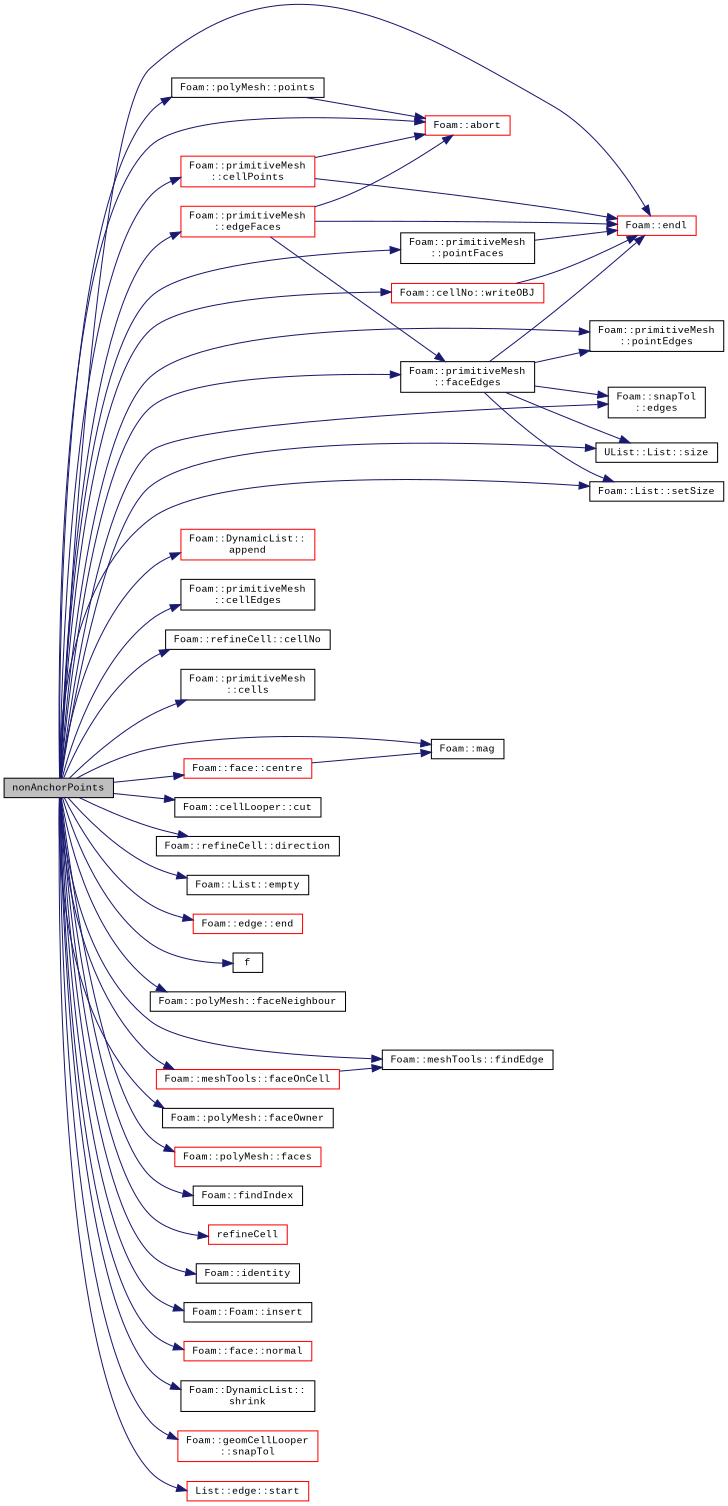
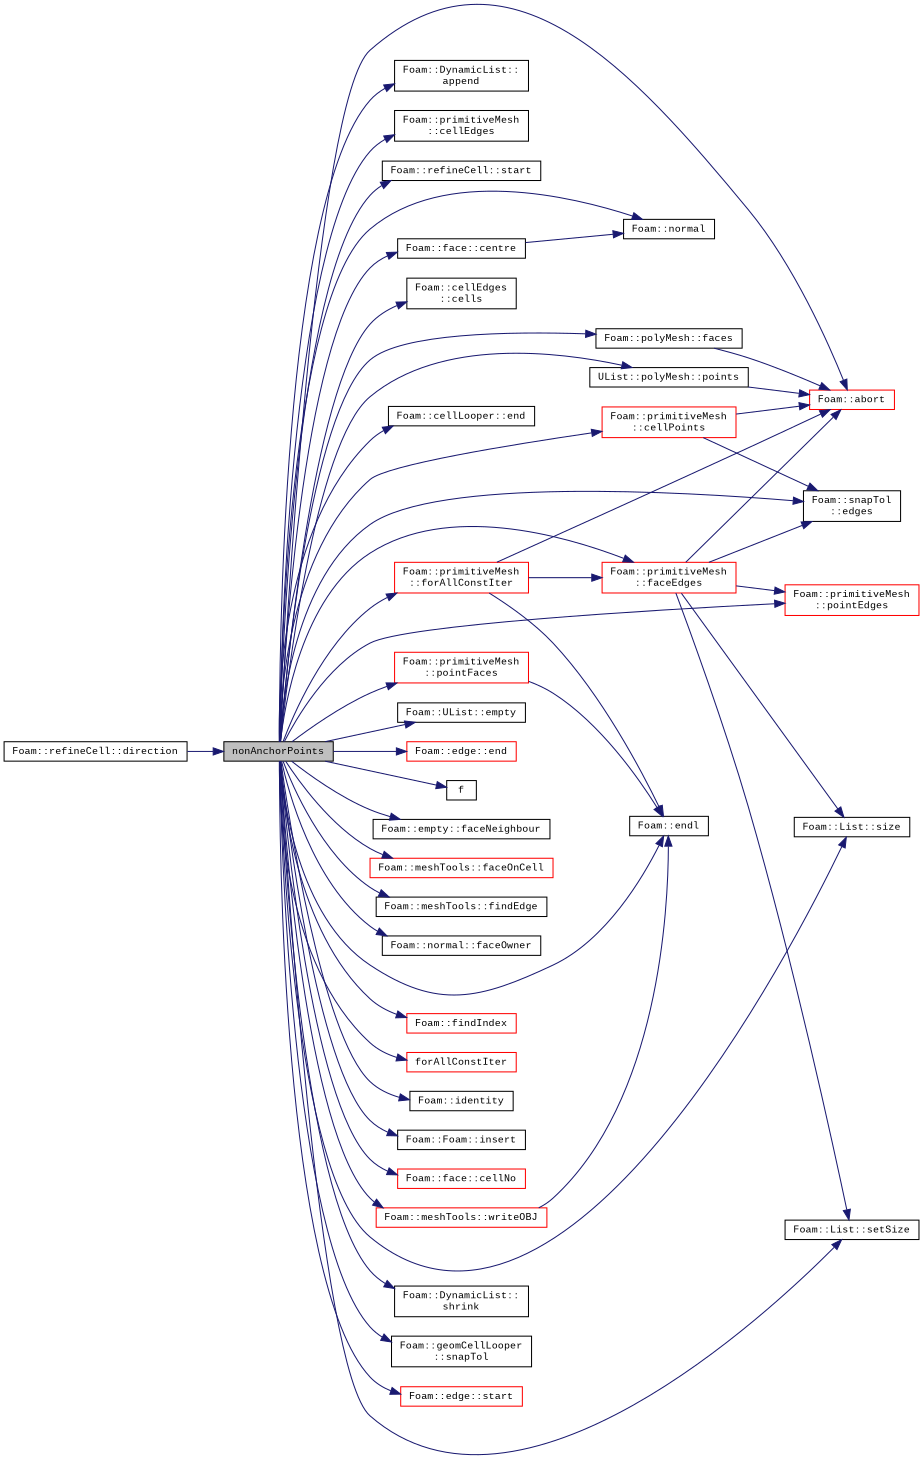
node "Foam::polyMesh::points": label "Foam::polyMesh::points" -> "UList::polyMesh::points"
edge "Foam::primitiveMesh ::cellPoints" -> "Foam::endl": now "Foam::primitiveMesh ::cellPoints" -> "Foam::snapTol ::edges"
node "Foam::primitiveMesh ::edgeFaces": label "Foam::primitiveMesh ::edgeFaces" -> "Foam::primitiveMesh ::forAllConstIter"
node "Foam::endl": color red -> black
node "Foam::primitiveMesh ::pointFaces": color black -> red
node "Foam::cellNo::writeOBJ": label "Foam::cellNo::writeOBJ" -> "Foam::meshTools::writeOBJ"
edge "Foam::primitiveMesh ::faceEdges" -> "Foam::endl": now "Foam::primitiveMesh ::faceEdges" -> "Foam::abort"
node "Foam::primitiveMesh ::pointEdges": color black -> red
edge "Foam::polyMesh::faces" -> "Foam::abort": added
node "Foam::primitiveMesh ::faceEdges": color black -> red
node "UList::List::size": label "UList::List::size" -> "Foam::List::size"
node "Foam::DynamicList:: append": color red -> black
node "Foam::refineCell::cellNo": label "Foam::refineCell::cellNo" -> "Foam::refineCell::start"
node "Foam::primitiveMesh ::cells": label "Foam::primitiveMesh ::cells" -> "Foam::cellEdges ::cells"
node "Foam::mag": label "Foam::mag" -> "Foam::normal"
node "Foam::face::centre": color red -> black
node "Foam::cellLooper::cut": label "Foam::cellLooper::cut" -> "Foam::cellLooper::end"
edge "nonAnchorPoints" -> "Foam::refineCell::direction": reversed
node "Foam::List::empty": label "Foam::List::empty" -> "Foam::UList::empty"
node "Foam::polyMesh::faceNeighbour": label "Foam::polyMesh::faceNeighbour" -> "Foam::empty::faceNeighbour"
edge "Foam::meshTools::faceOnCell" -> "Foam::meshTools::findEdge": removed
node "Foam::polyMesh::faceOwner": label "Foam::polyMesh::faceOwner" -> "Foam::normal::faceOwner"
node "Foam::polyMesh::faces": color red -> black
node "Foam::findIndex": color black -> red
node "refineCell": label "refineCell" -> "forAllConstIter"
node "Foam::face::normal": label "Foam::face::normal" -> "Foam::face::cellNo"
node "Foam::geomCellLooper ::snapTol": color red -> black
node "List::edge::start": label "List::edge::start" -> "Foam::edge::start"
